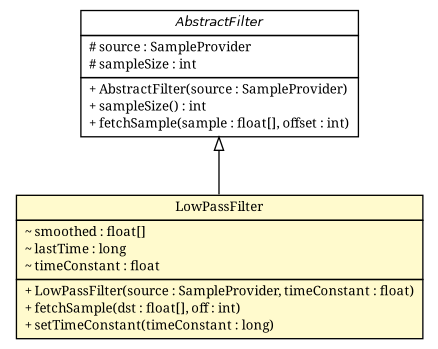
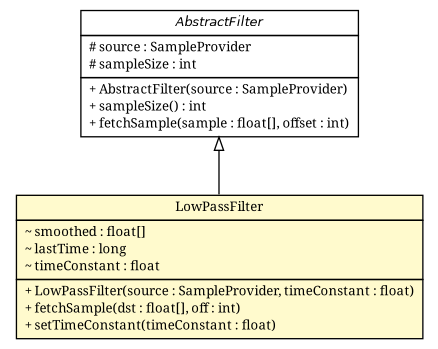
node "LowPassFilter": text "+ setTimeConstant(timeConstant : long)" -> "+ setTimeConstant(timeConstant : float)"
